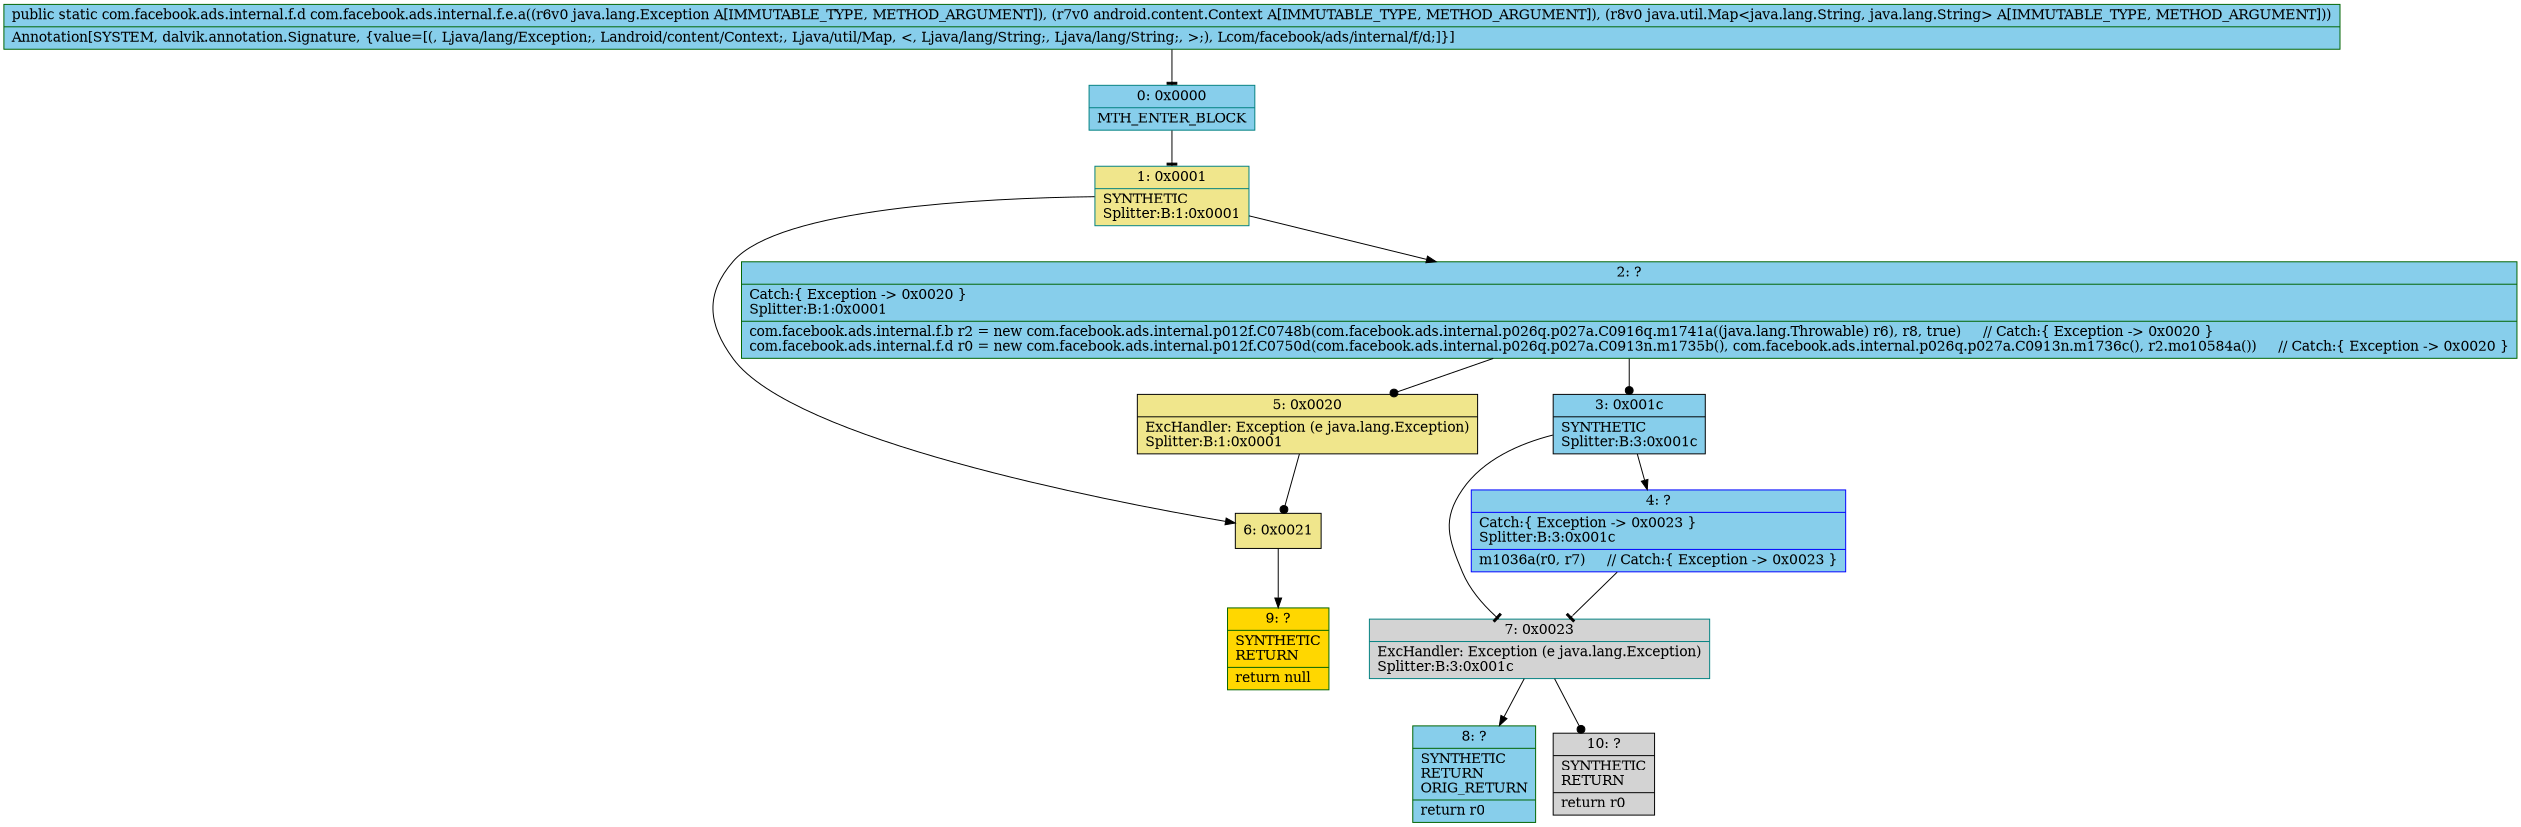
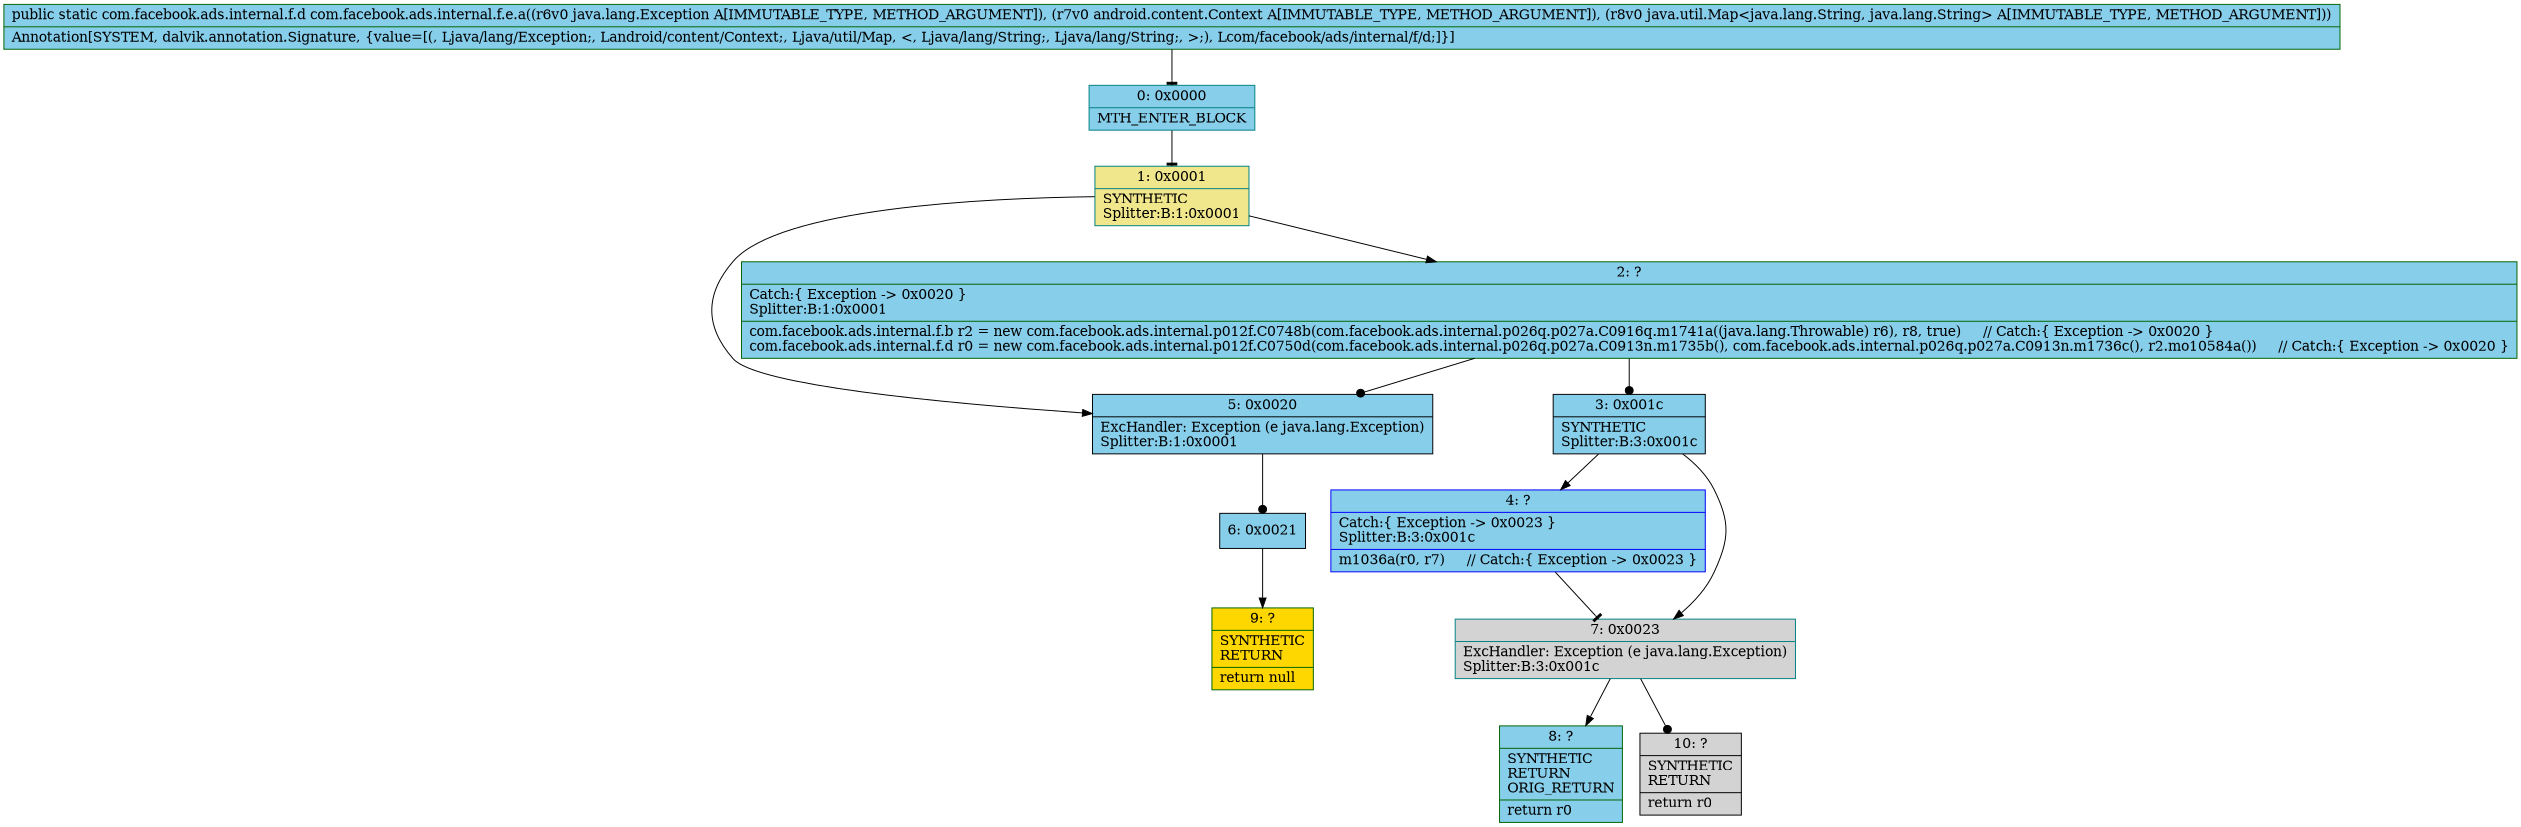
edge "1: 0x0001" -> "6: 0x0021": now "1: 0x0001" -> "5: 0x0020"
node "5: 0x0020": fillcolor khaki -> skyblue
edge "3: 0x001c" -> "7: 0x0023": arrowhead tee -> normal
node "6: 0x0021": fillcolor khaki -> skyblue
